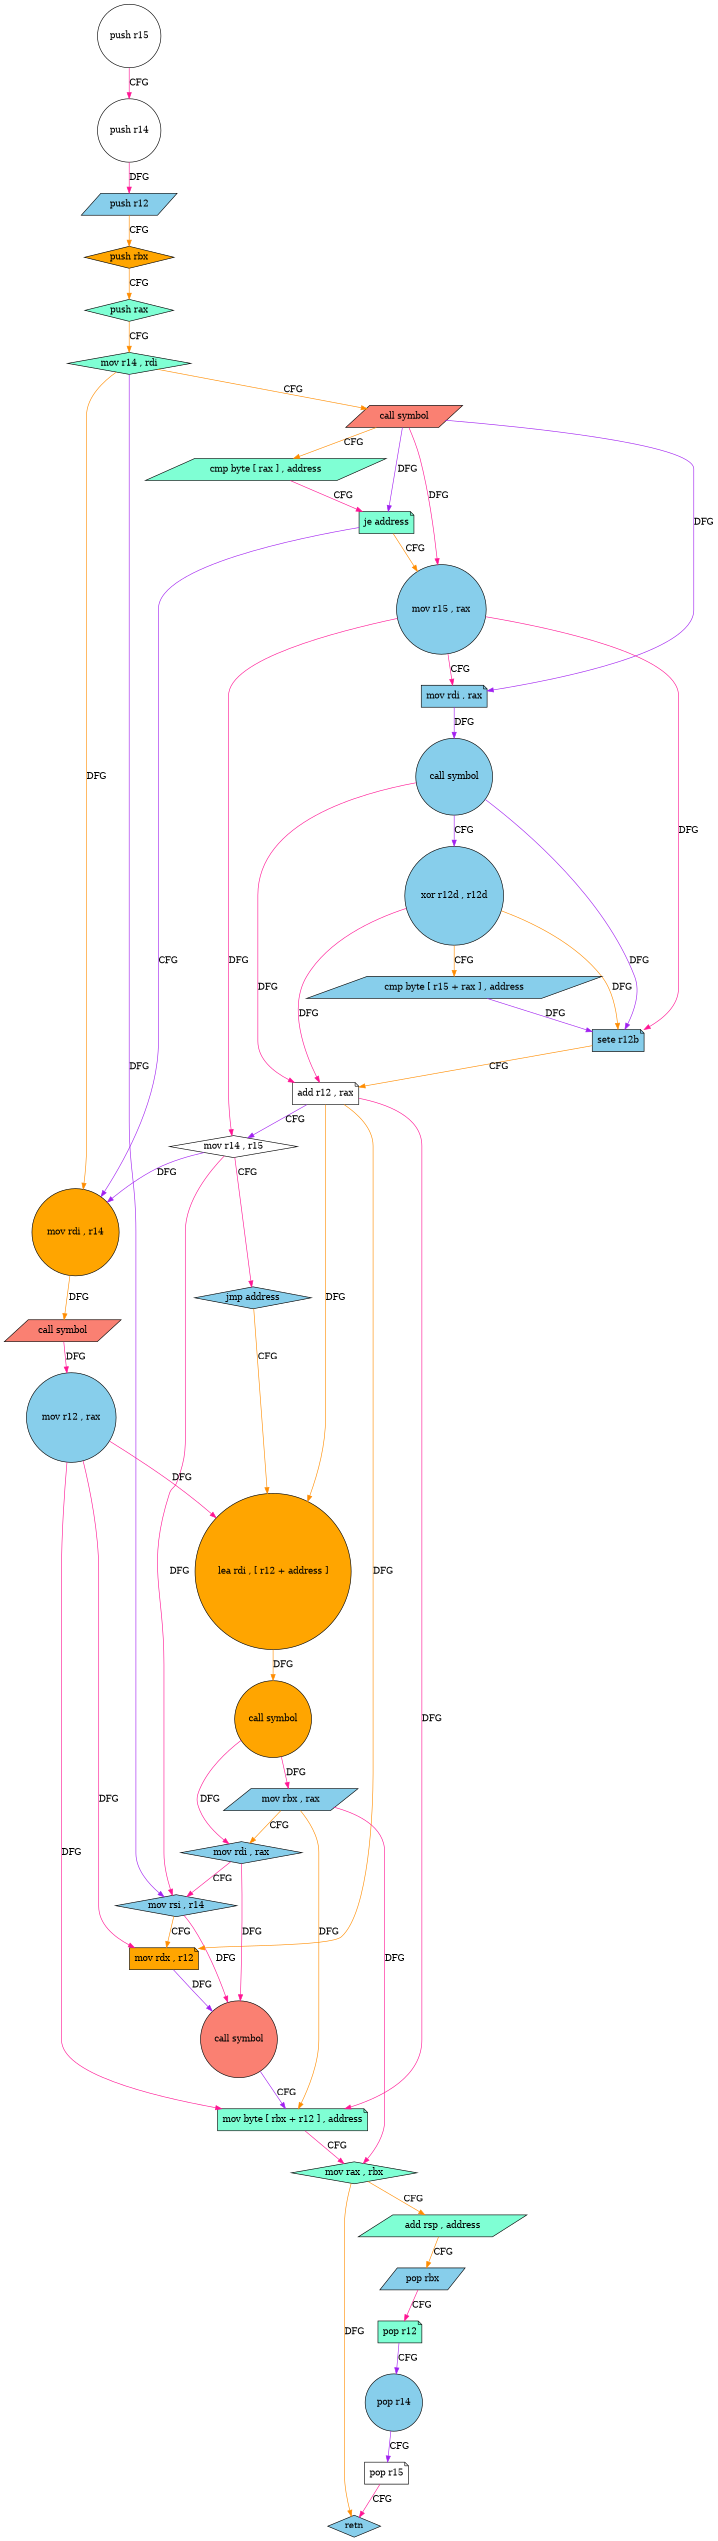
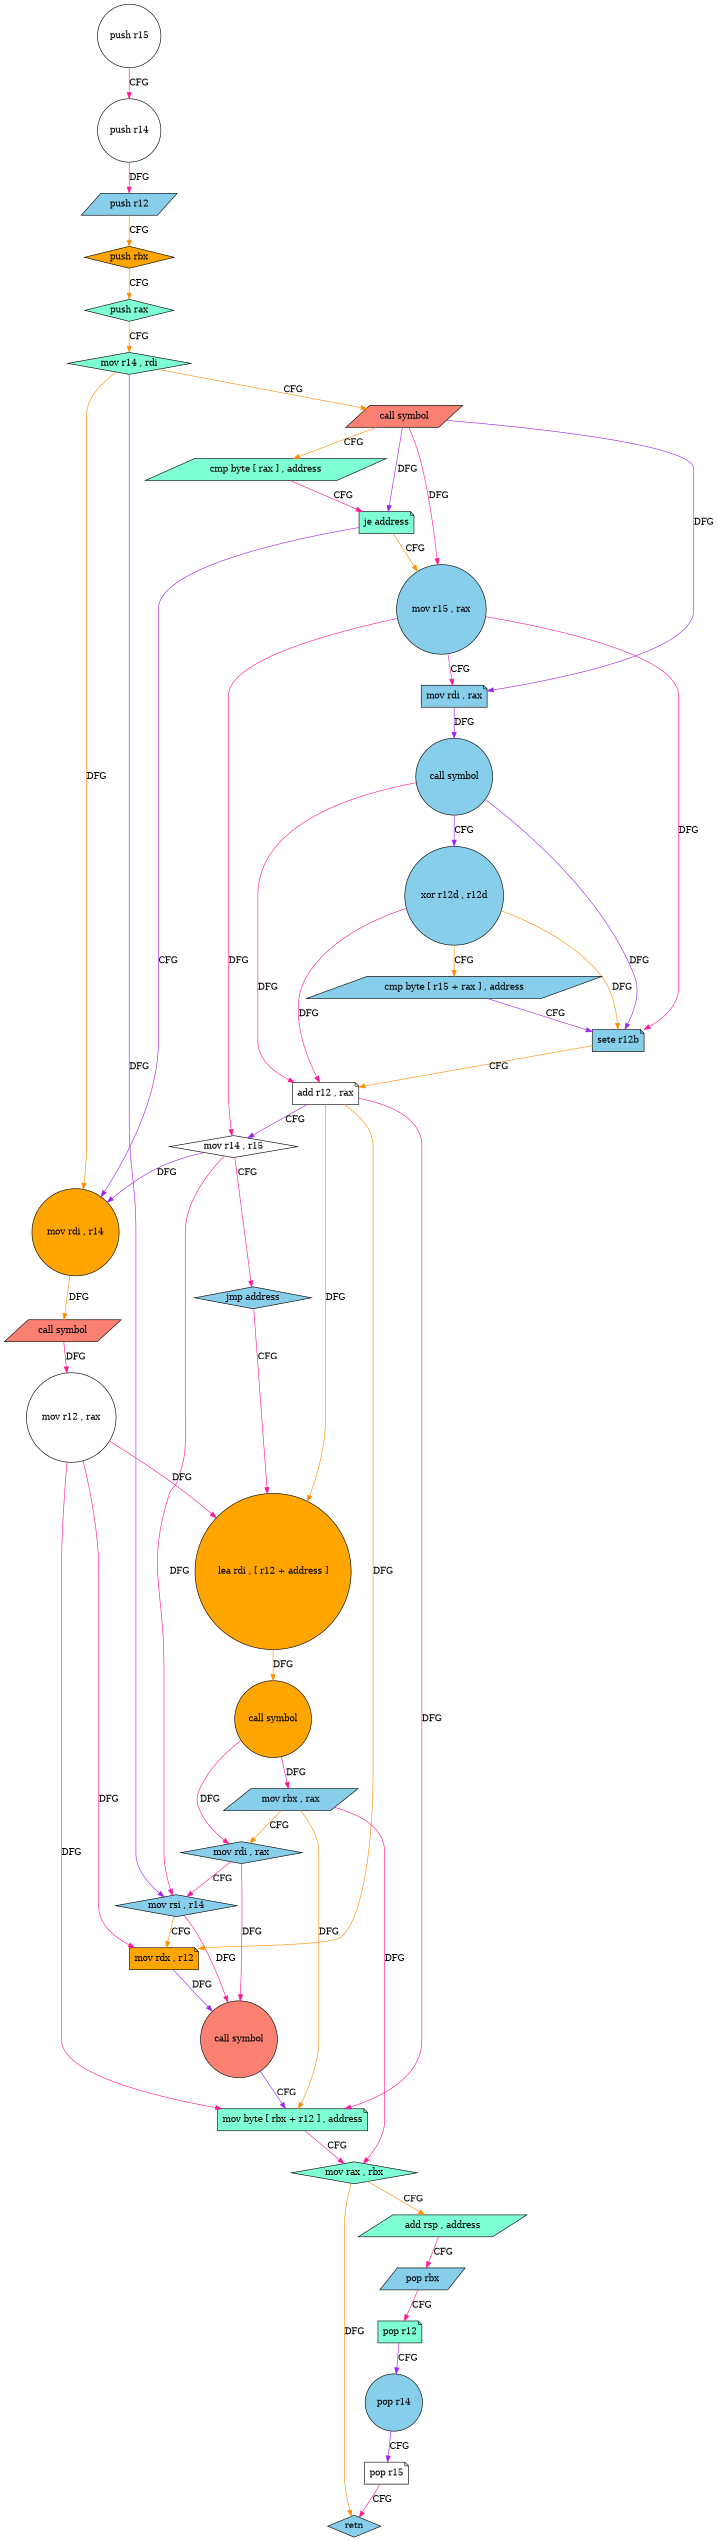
edge "cmp byte [ r15 + rax ] , address" -> "sete r12b": label "DFG" -> "CFG"
edge "jmp address" -> "lea rdi , [ r12 + address ]": color darkorange -> deeppink
node "mov r12 , rax": fillcolor skyblue -> white
edge "add rsp , address" -> "pop rbx": color darkorange -> deeppink
